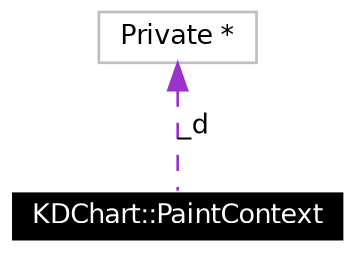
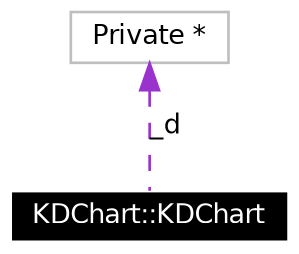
node "KDChart::PaintContext": label "KDChart::PaintContext" -> "KDChart::KDChart"
